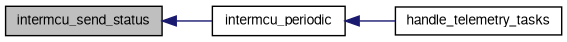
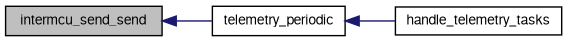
node "intermcu_send_status": label "intermcu_send_status" -> "intermcu_send_send"
node "intermcu_periodic": label "intermcu_periodic" -> "telemetry_periodic"
